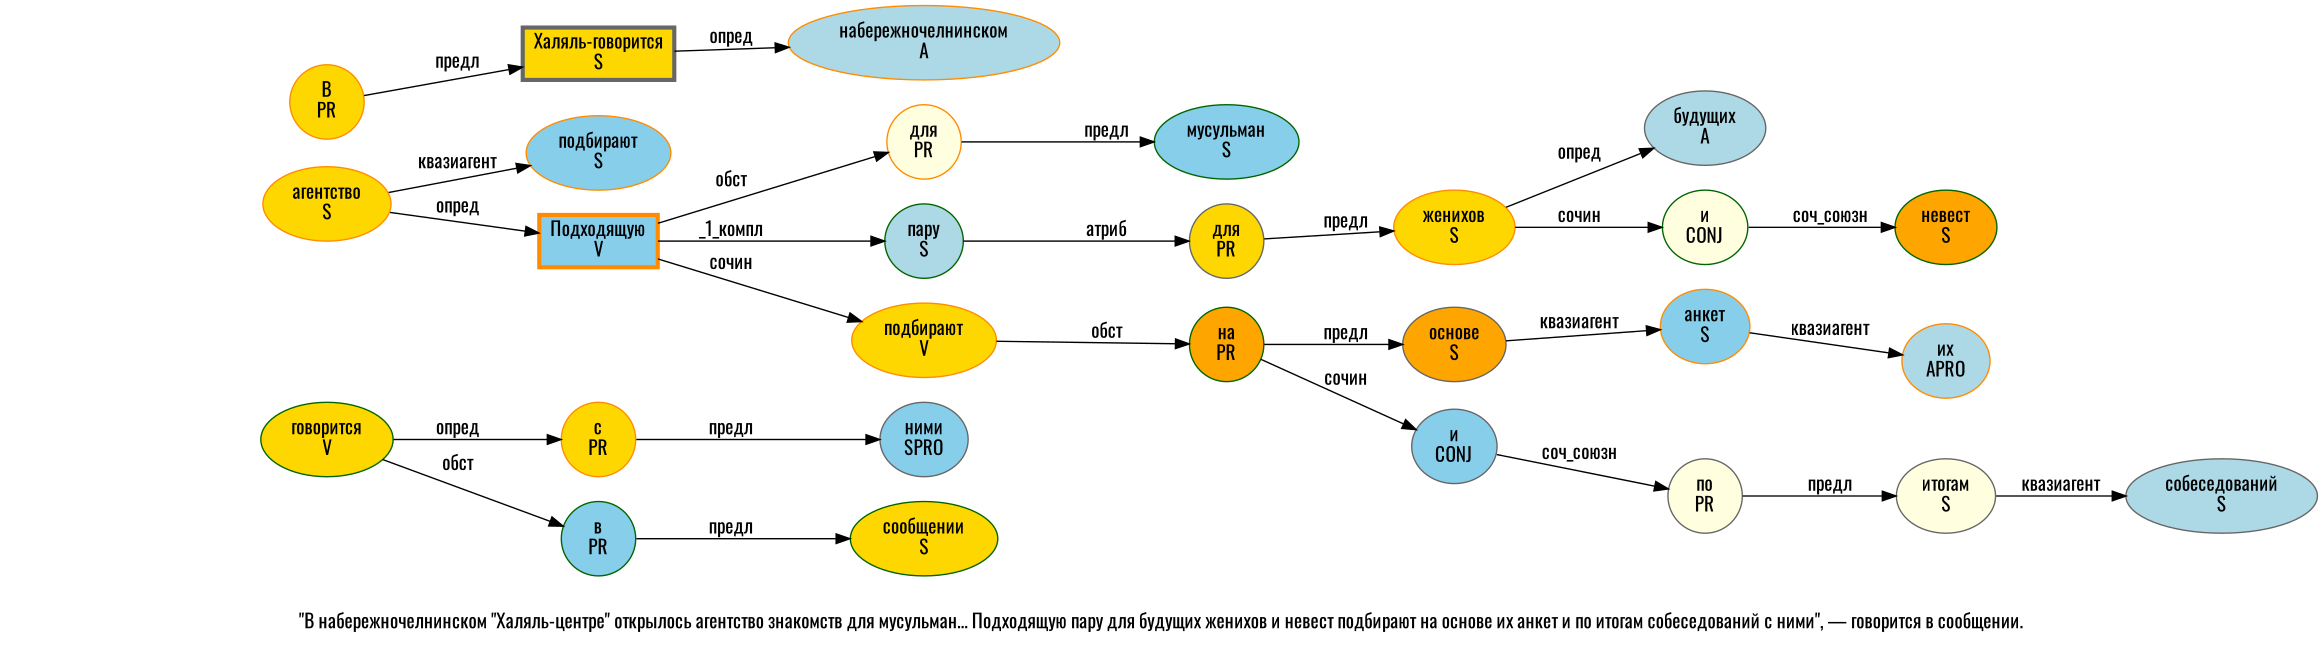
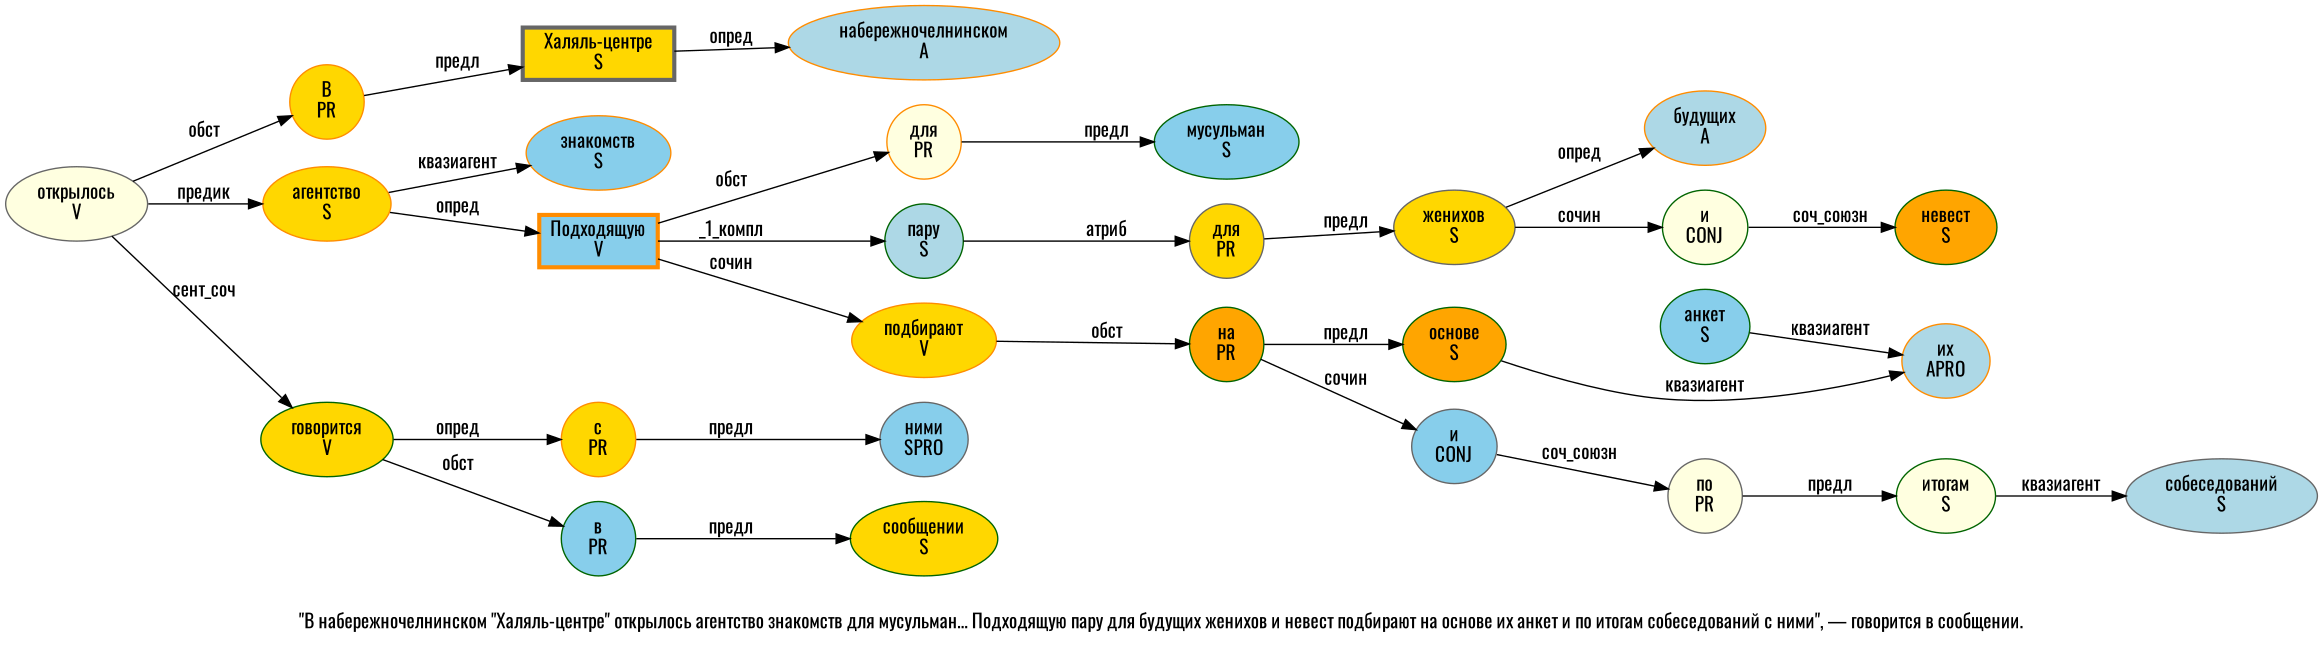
node "Халяль-говорится S": label "Халяль-говорится S" -> "Халяль-центре S"
node "будущих A": color gray40 -> darkorange
node "подбирают S": label "подбирают S" -> "знакомств S"
node "открылось V": added
node "женихов S": color darkorange -> gray40
node "анкет S": color darkorange -> darkgreen
edge "основе S" -> "анкет S": now "основе S" -> "их APRO"
node "основе S": color gray40 -> darkgreen
node "итогам S": color gray40 -> darkgreen
